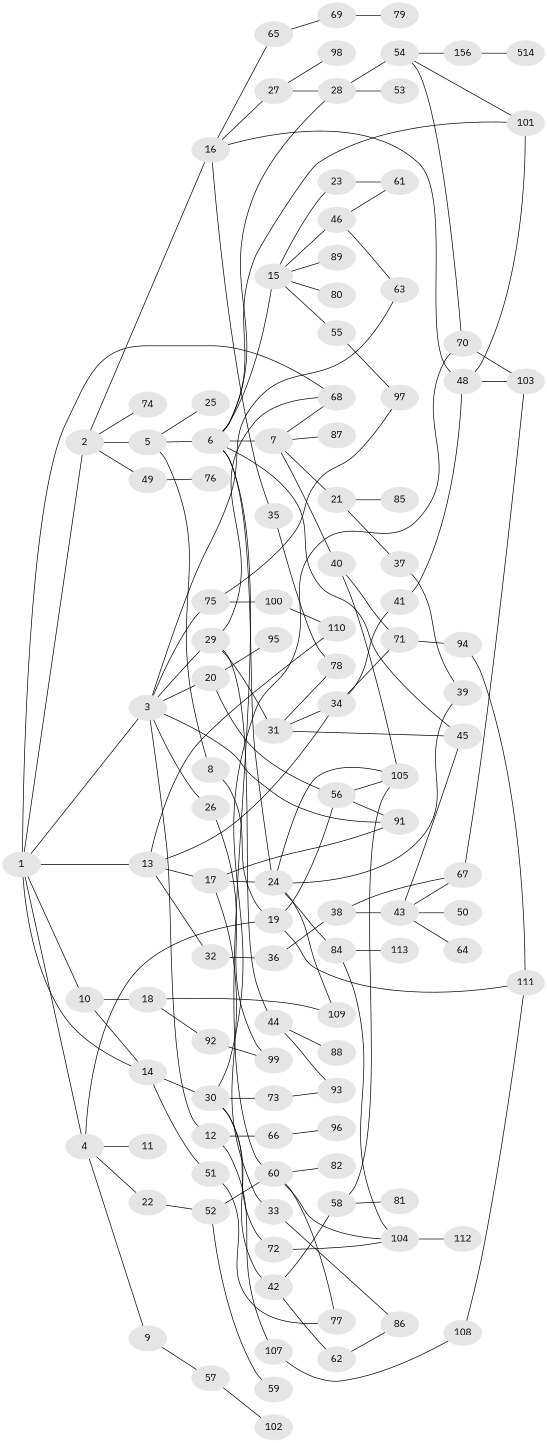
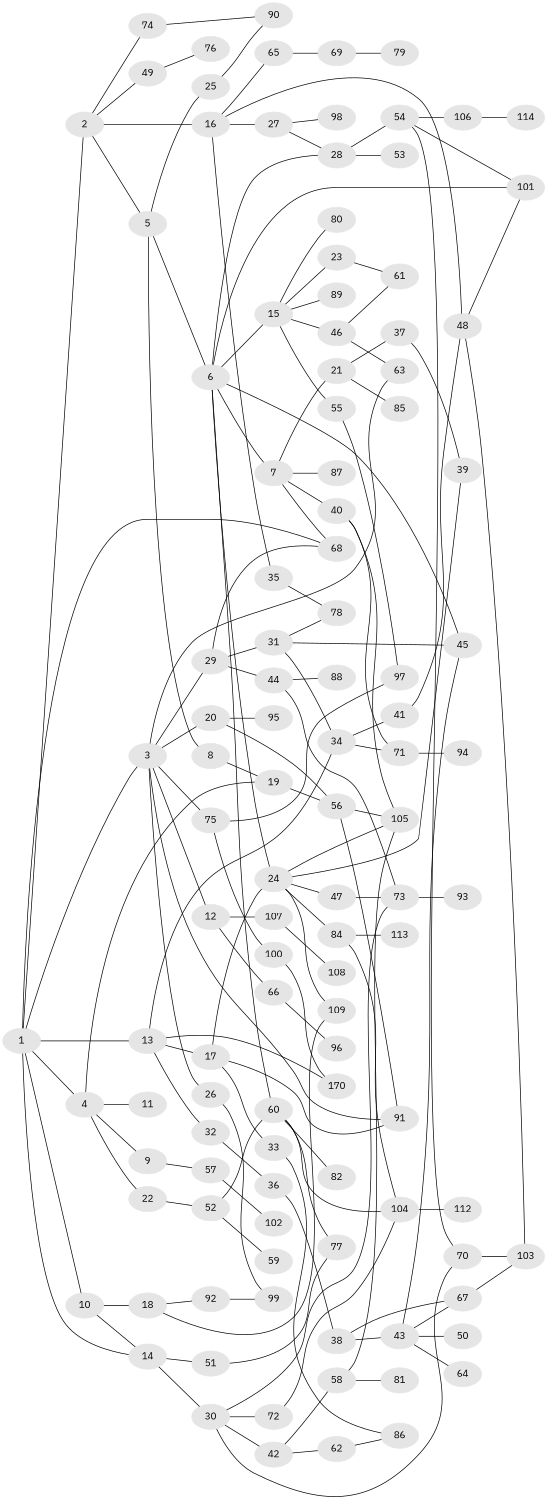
node "90": added
node "156": label "156" -> "106"
node "514": label "514" -> "114"
node "110": label "110" -> "170"
node "47": added
node "111": removed
edge "44" -- "93": now "44" -- "73"
